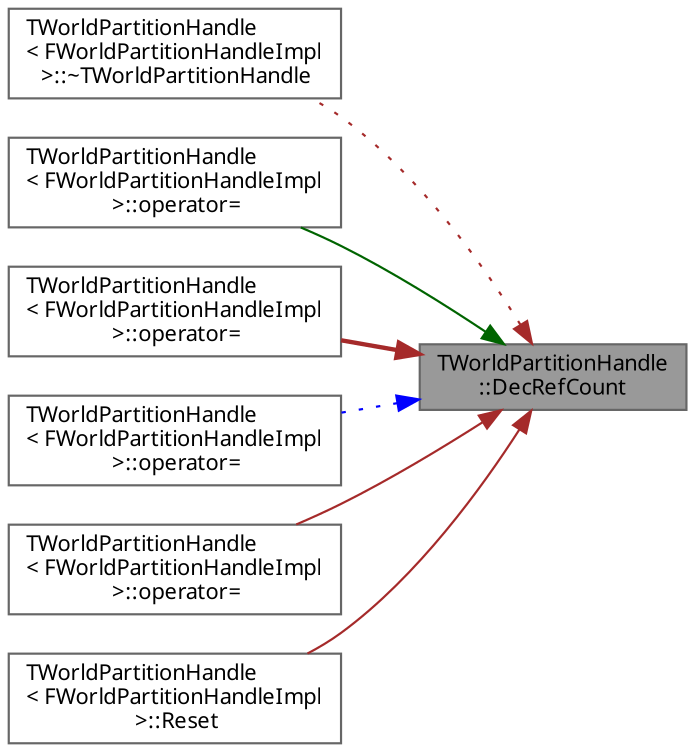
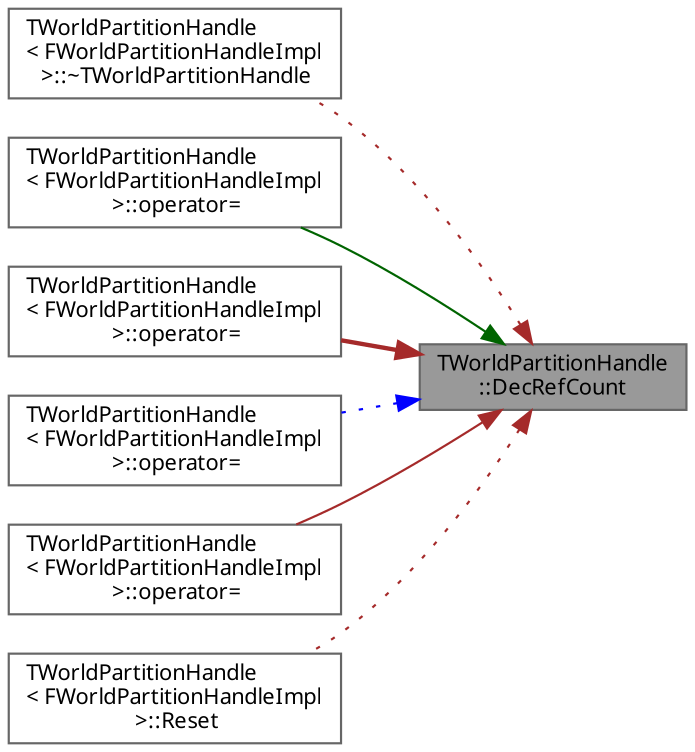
edge "TWorldPartitionHandle < FWorldPartitionHandleImpl >::Reset" -> "TWorldPartitionHandle ::DecRefCount": style solid -> dotted
